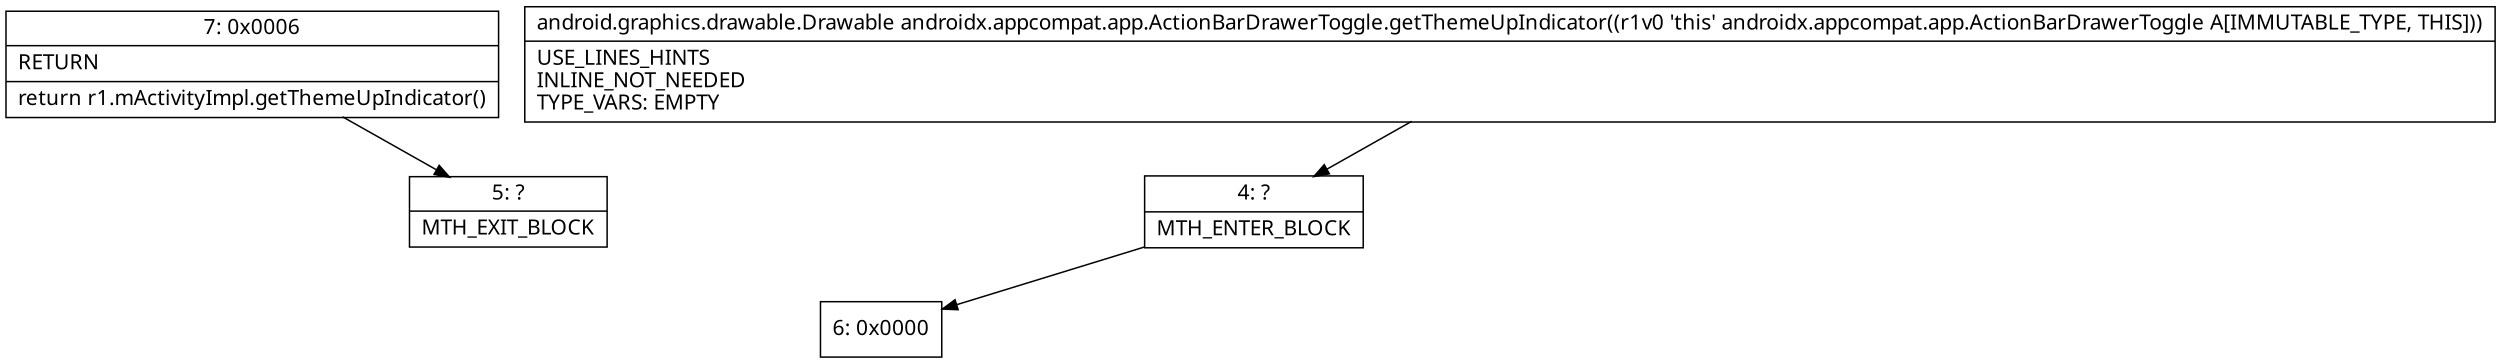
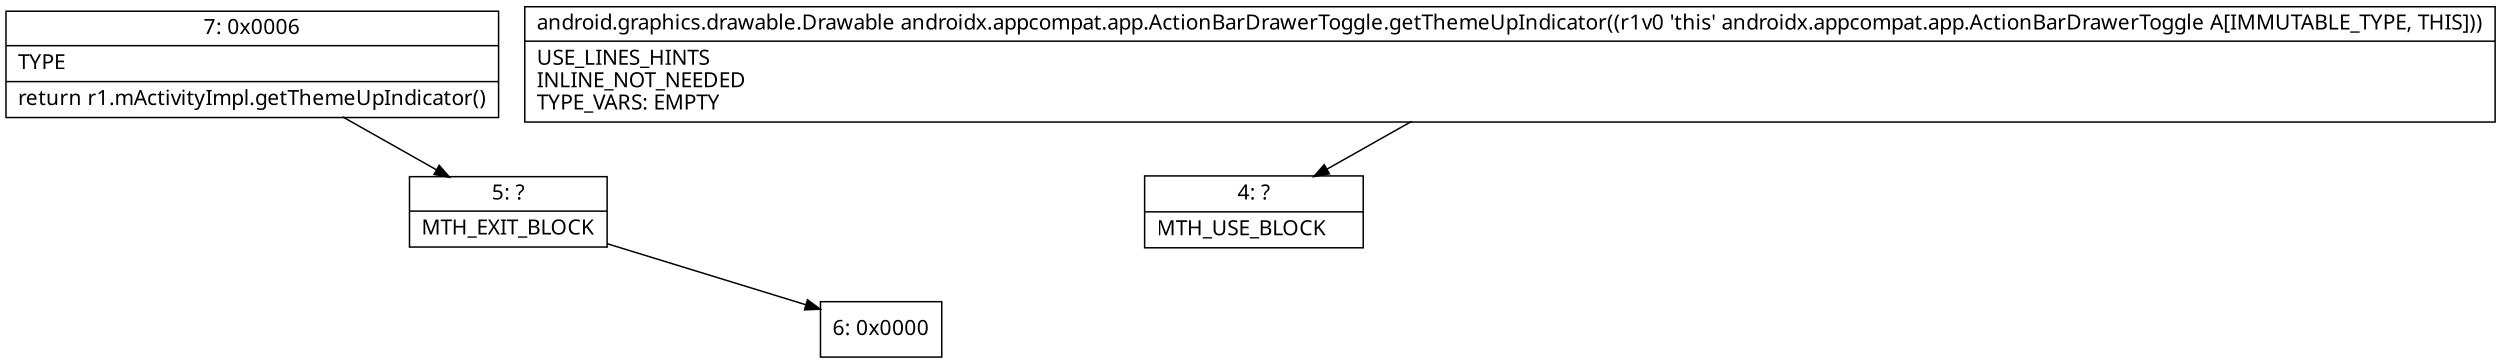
node "7: 0x0006": text "RETURN" -> "TYPE"
node "4: ?": text "MTH_ENTER_BLOCK" -> "MTH_USE_BLOCK"
edge "4: ?" -> "6: 0x0000": now "5: ?" -> "6: 0x0000"
